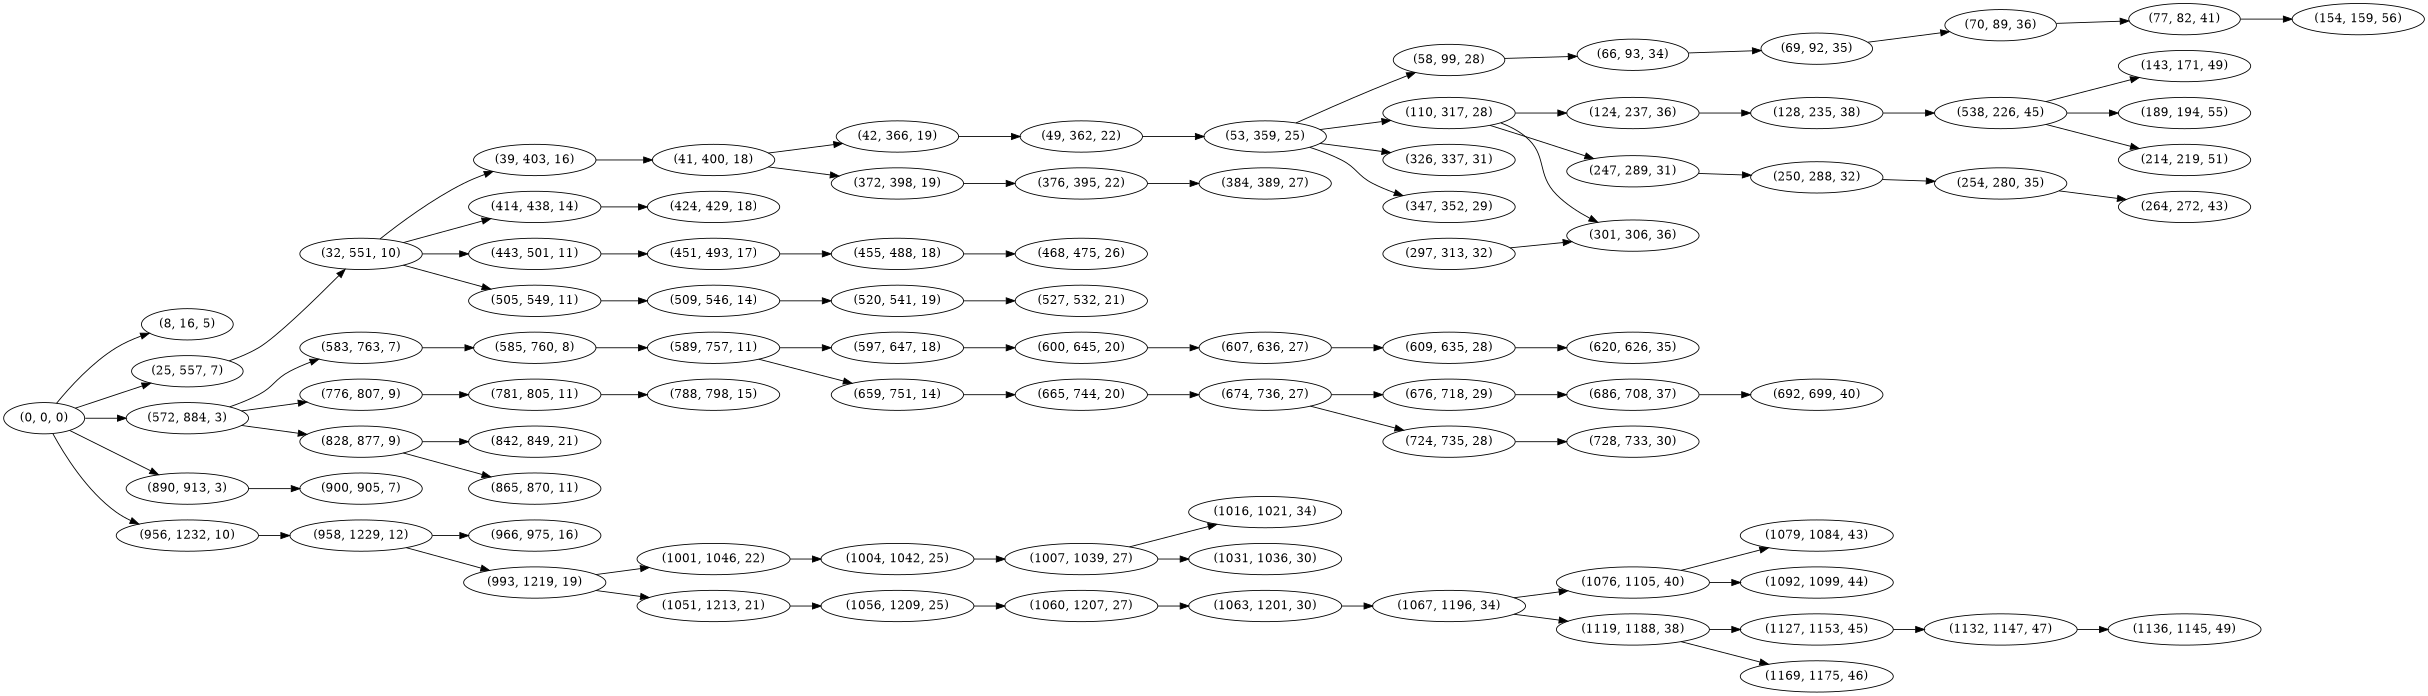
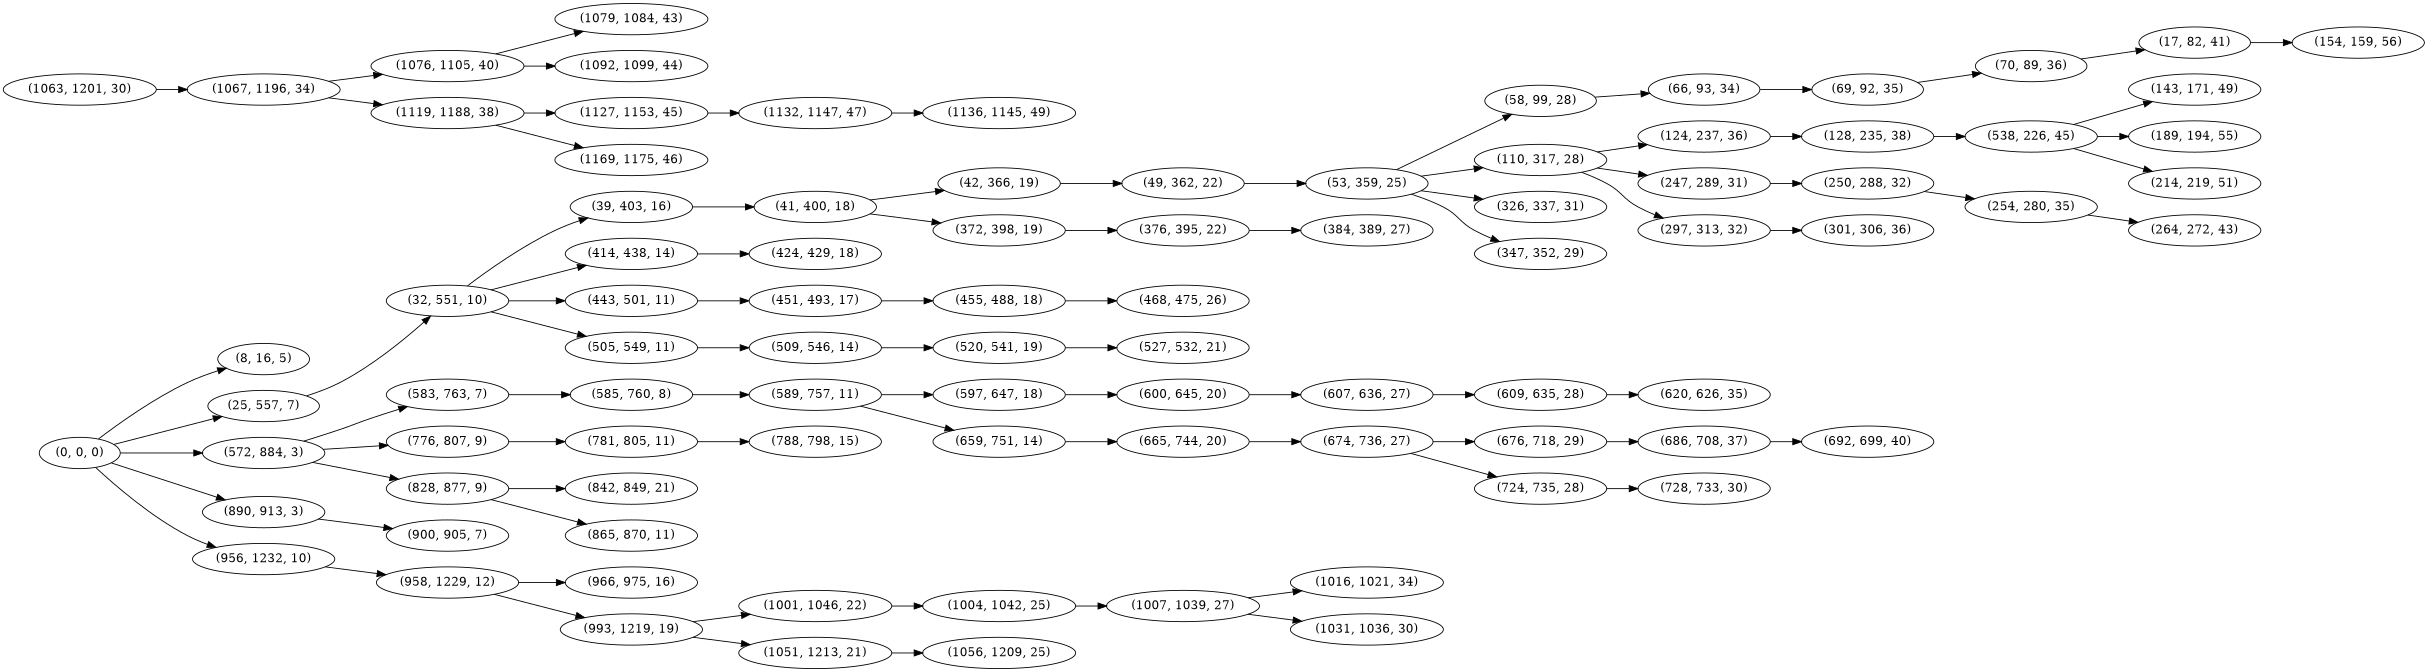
node "(77, 82, 41)": label "(77, 82, 41)" -> "(17, 82, 41)"
edge "(110, 317, 28)" -> "(301, 306, 36)": now "(110, 317, 28)" -> "(297, 313, 32)"
node "(1060, 1207, 27)": removed
